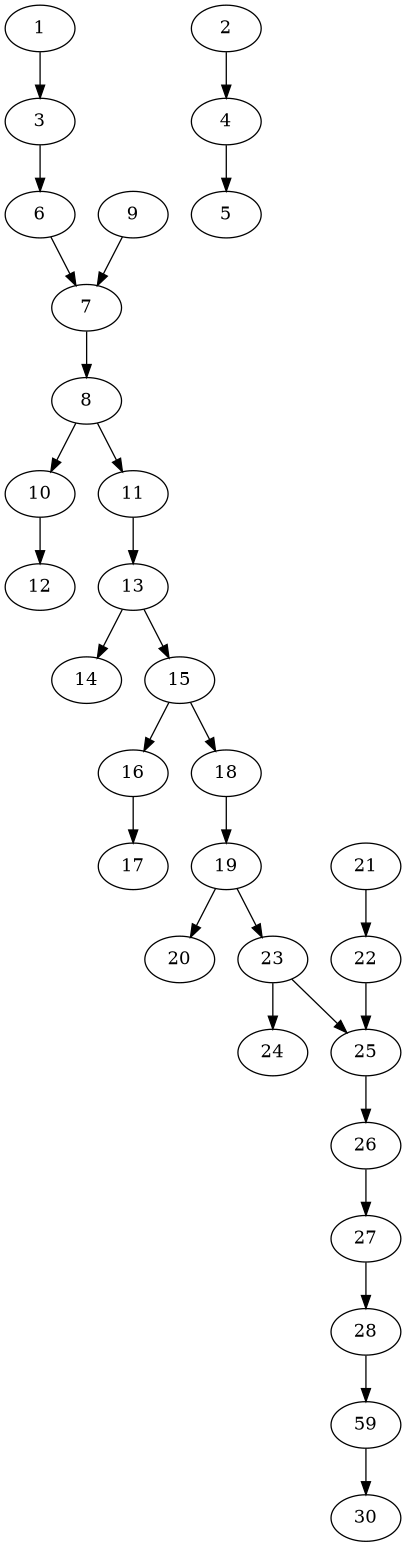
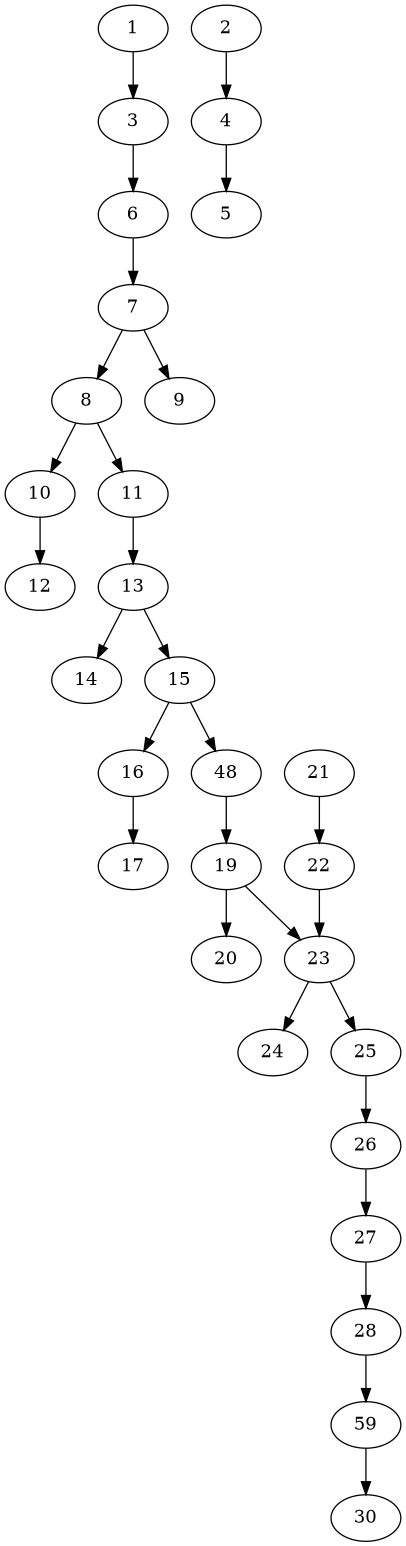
edge "9" -> "7": reversed
node "18": label "18" -> "48"
edge "22" -> "25": now "22" -> "23"
